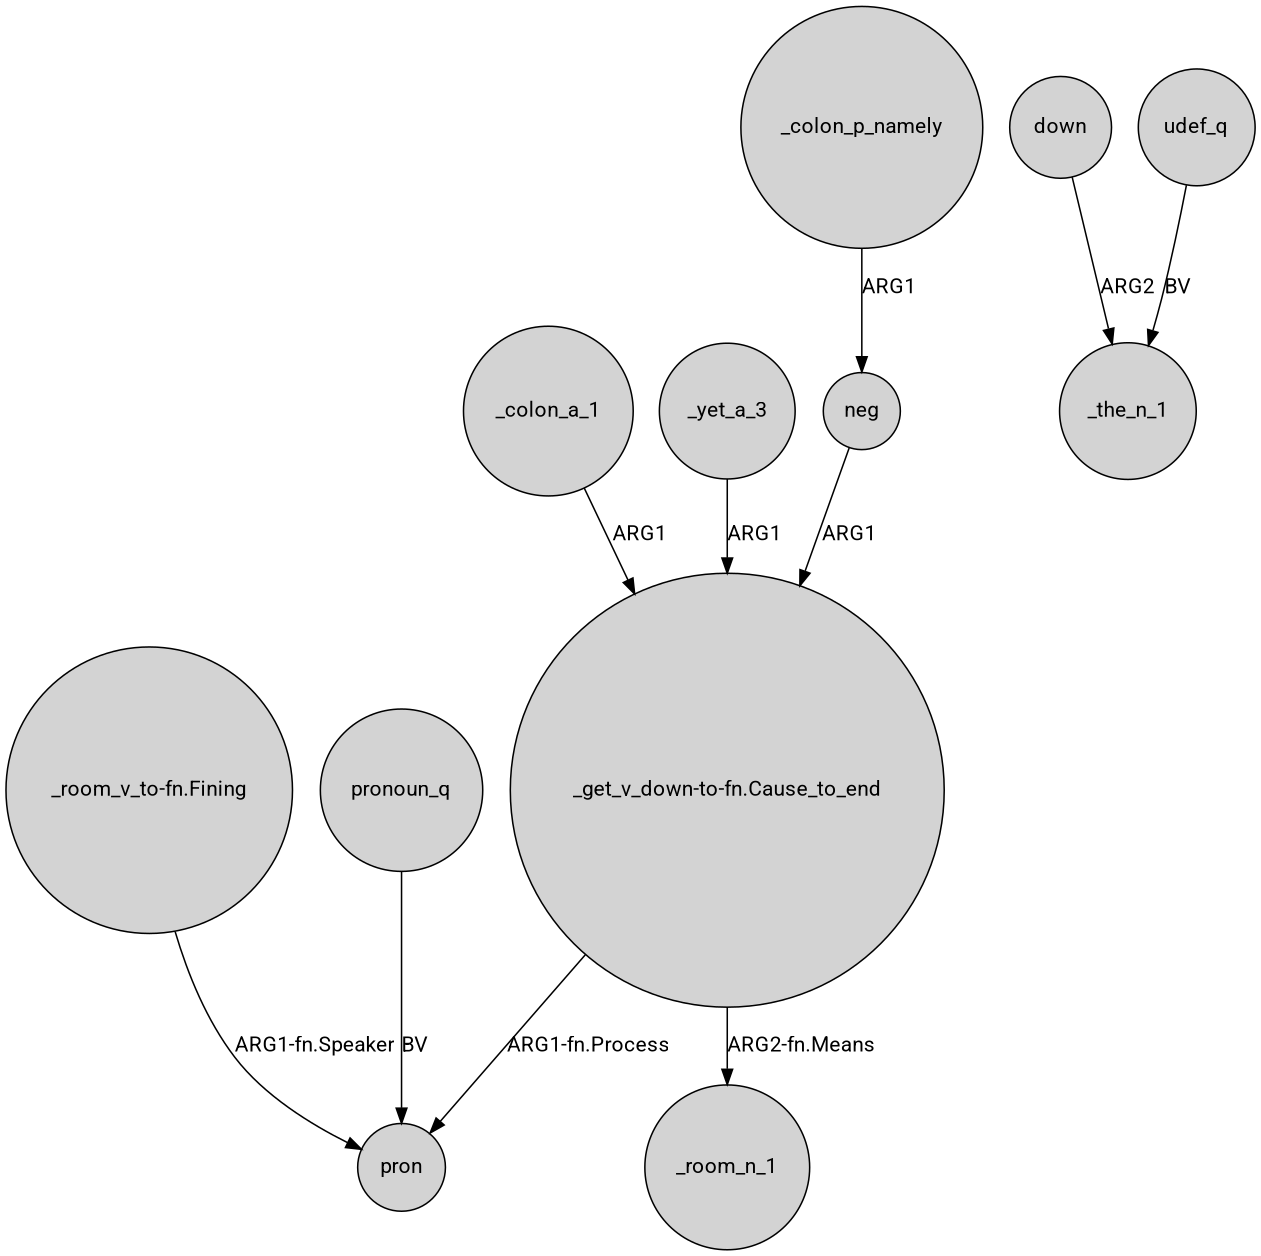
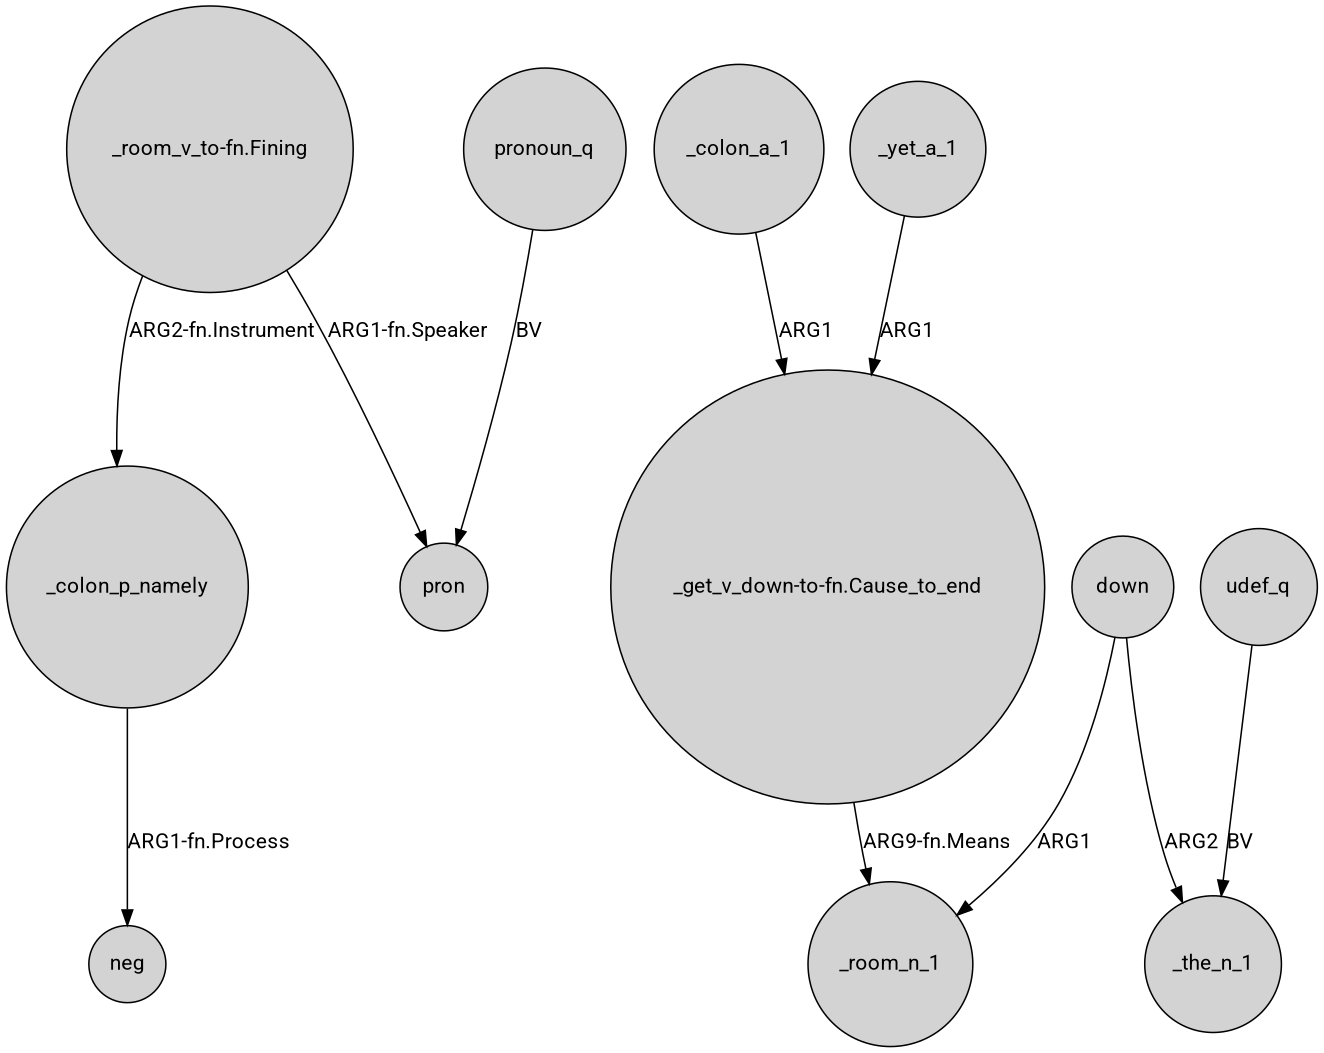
edge "_colon_p_namely" -> "neg": label "ARG1" -> "ARG1-fn.Process"
edge "_room_v_to-fn.Fining" -> "_colon_p_namely": added, label "ARG2-fn.Instrument"
node "_yet_a_3": label "_yet_a_3" -> "_yet_a_1"
edge "neg" -> "_get_v_down-to-fn.Cause_to_end": removed, label "ARG1"
edge "down" -> "_room_n_1": added, label "ARG1"
edge "_get_v_down-to-fn.Cause_to_end" -> "pron": removed, label "ARG1-fn.Process"
edge "_get_v_down-to-fn.Cause_to_end" -> "_room_n_1": label "ARG2-fn.Means" -> "ARG9-fn.Means"
